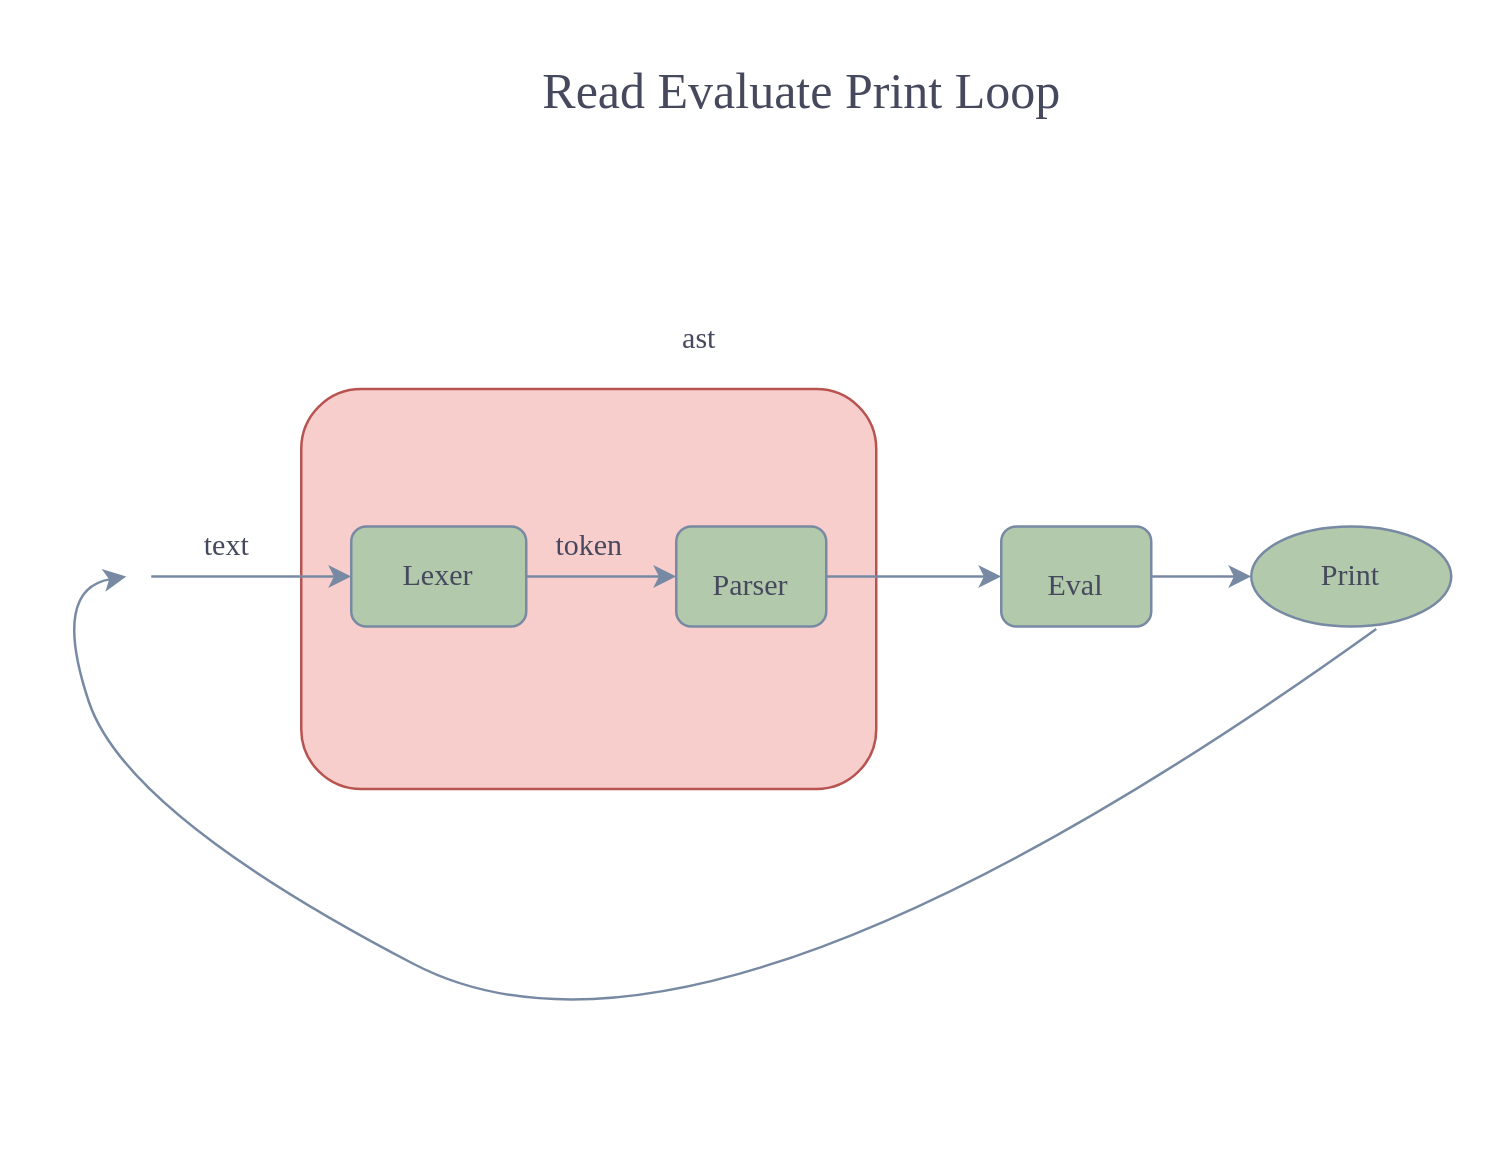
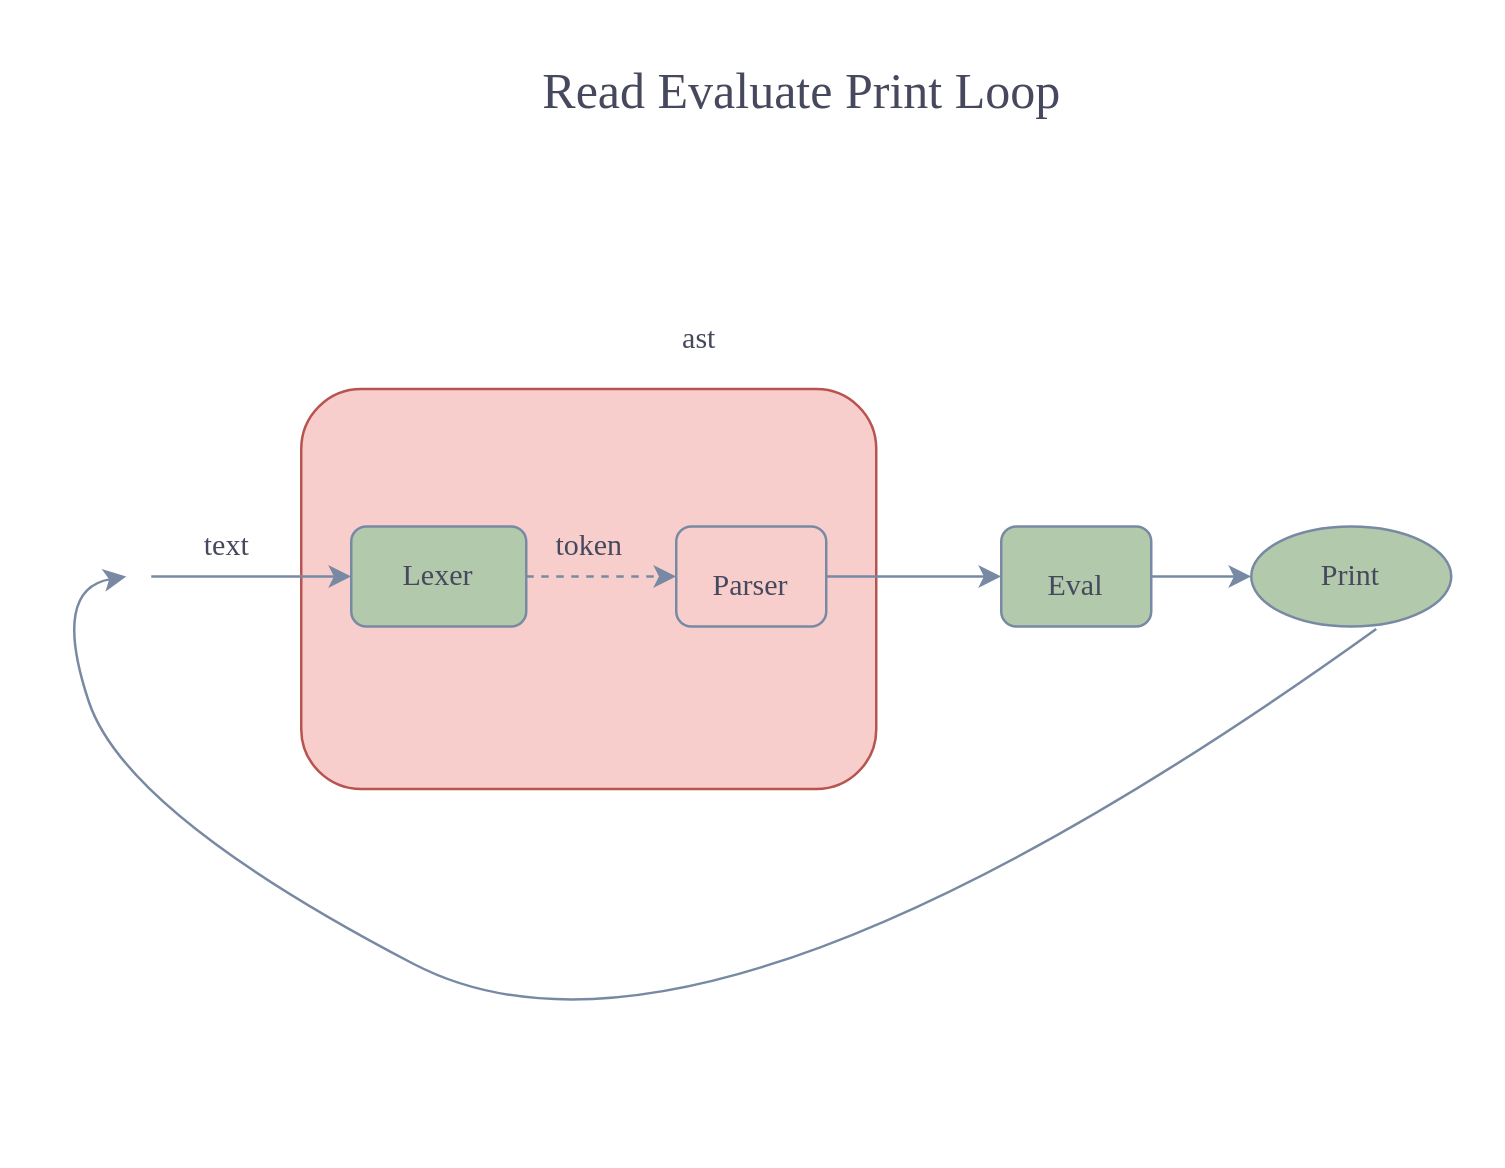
edge "Lexer" -> "Parser": style solid -> dashed
node "Parser": fillcolor #b2c9ab -> #f8cecc
